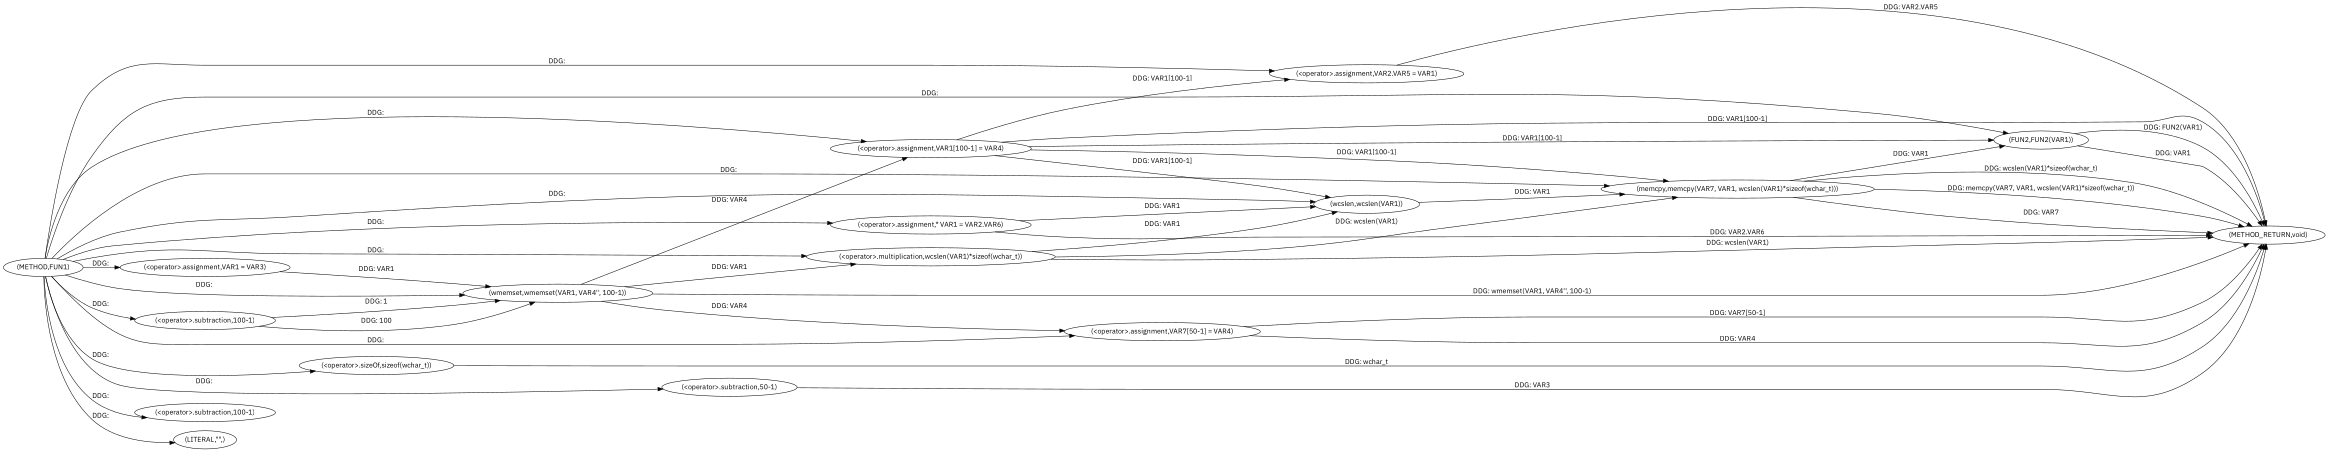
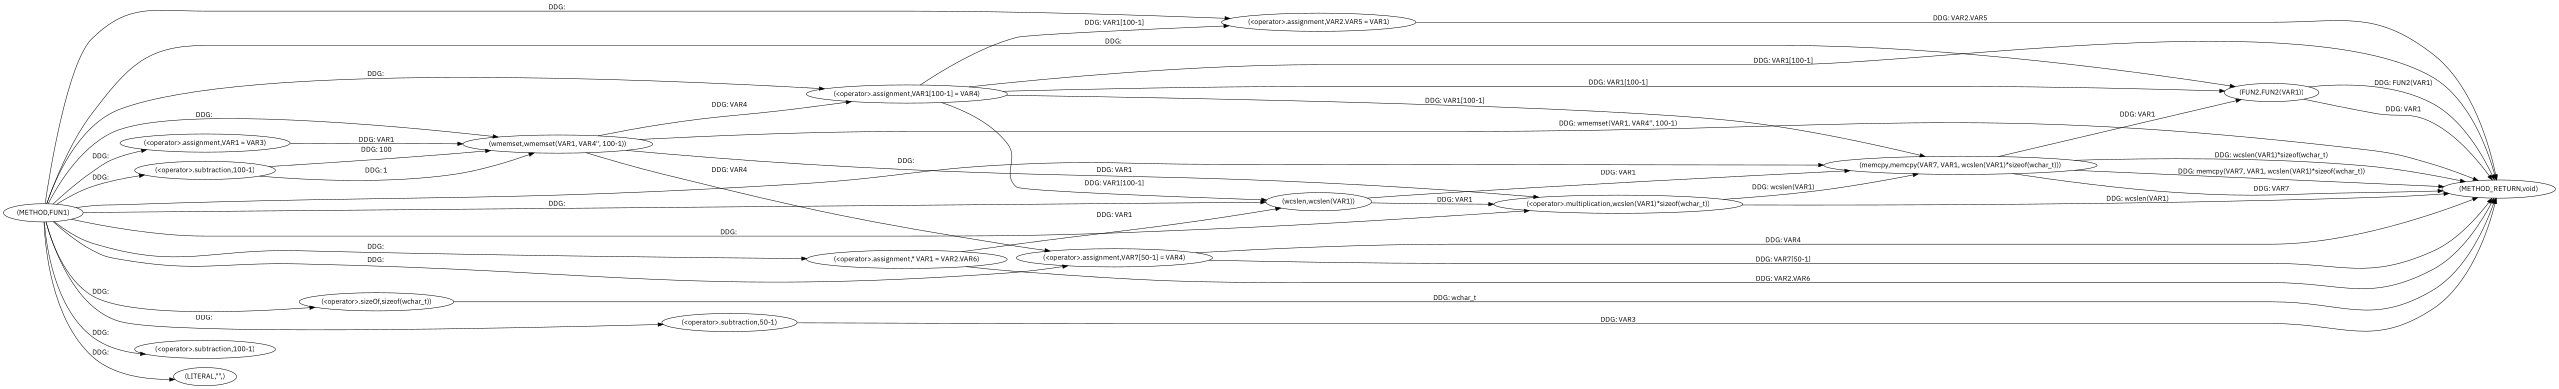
edge "(<operator>.multiplication,wcslen(VAR1)*sizeof(wchar_t))" -> "(wcslen,wcslen(VAR1))": reversed
